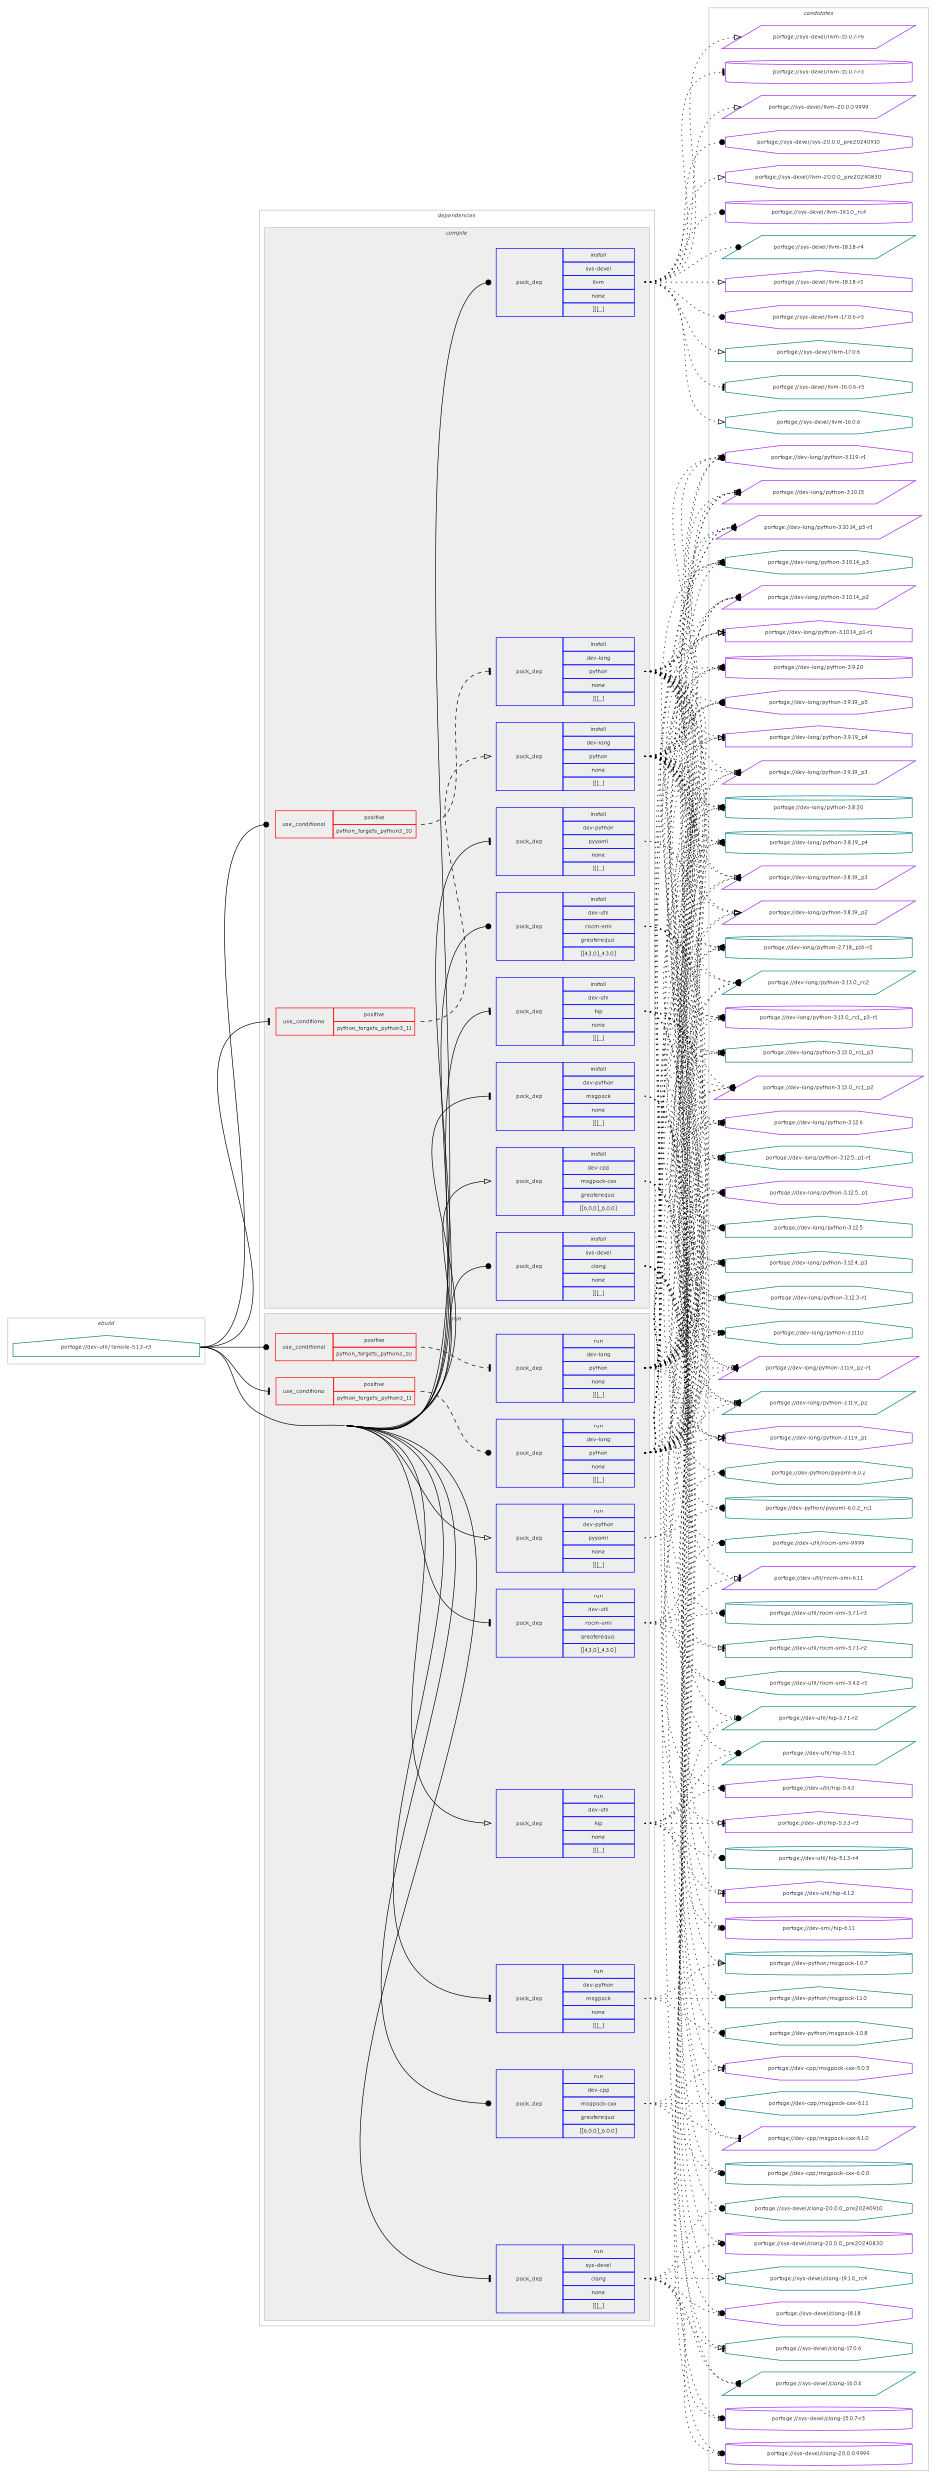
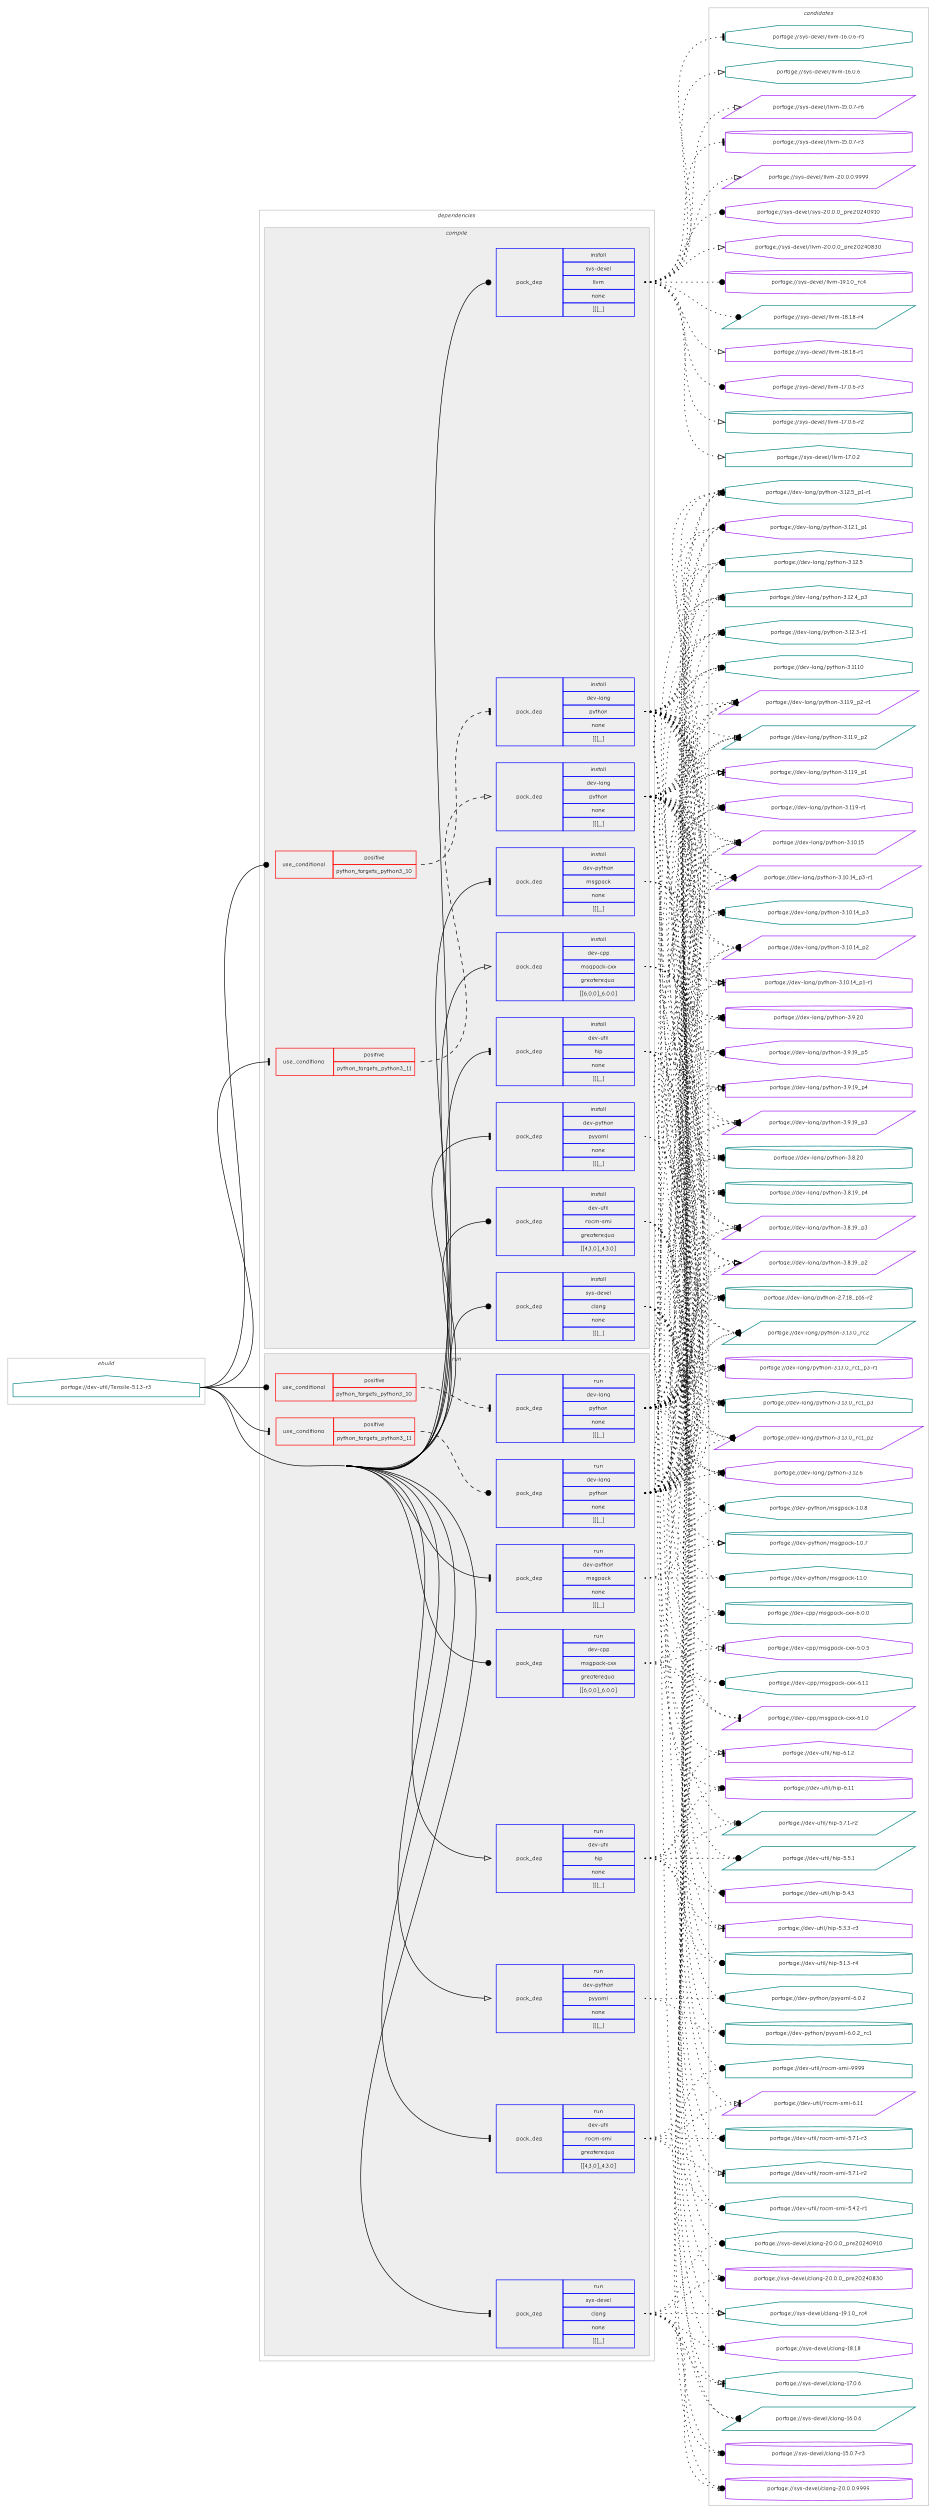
node "portage://sys-devel/llvm-17.0.6": label "portage://sys-devel/llvm-17.0.6" -> "portage://sys-devel/llvm-17.0.2"
node "portage://sys-devel/llvm-17.0.6-r2": added
node "portage://dev-lang/python-3.12.5_p1": label "portage://dev-lang/python-3.12.5_p1" -> "portage://dev-lang/python-3.12.1_p1"
node "portage://dev-smi/hip-6.1.1": label "portage://dev-smi/hip-6.1.1" -> "portage://dev-util/hip-6.1.1"
